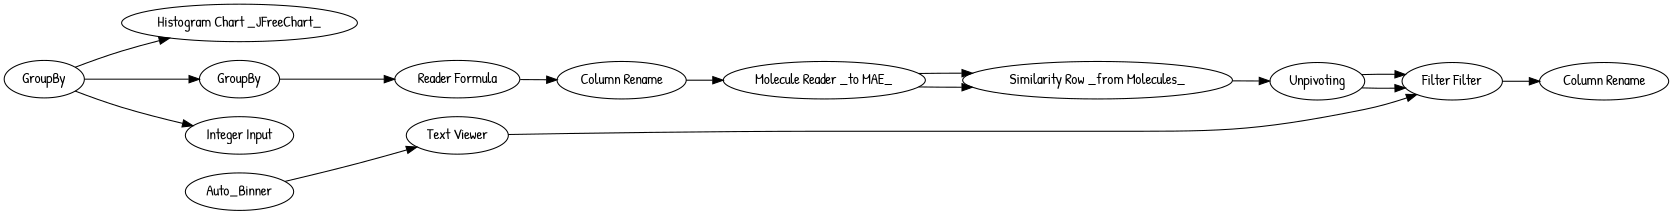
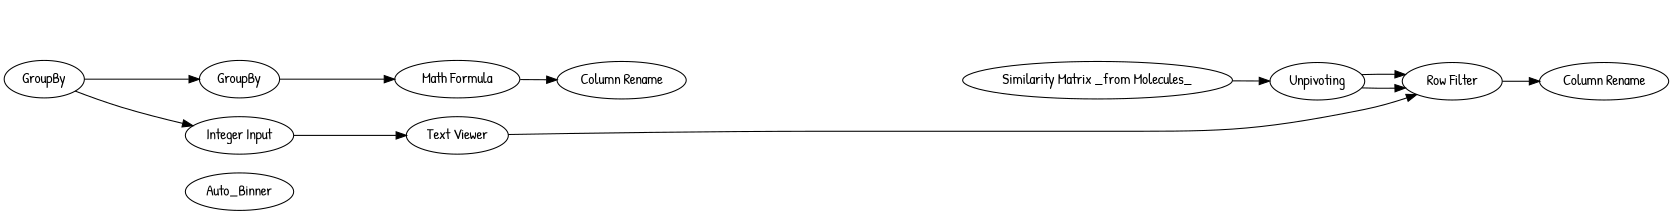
node "Histogram Chart _JFreeChart_": removed
node "Reader Formula": label "Reader Formula" -> "Math Formula"
node "Molecule Reader _to MAE_": removed
node "Similarity Row _from Molecules_": label "Similarity Row _from Molecules_" -> "Similarity Matrix _from Molecules_"
node "Filter Filter": label "Filter Filter" -> "Row Filter"
edge "Auto_Binner" -> "Text Viewer": now "Integer Input" -> "Text Viewer"
